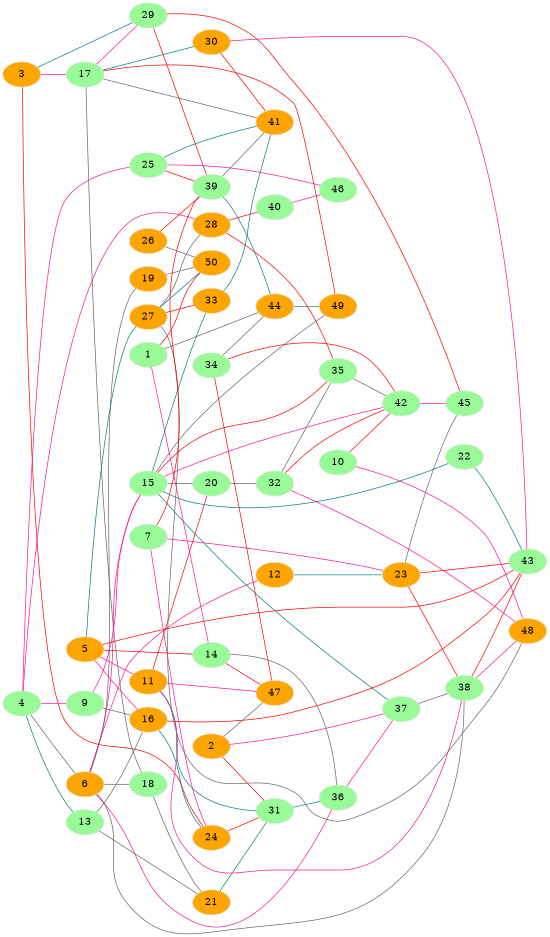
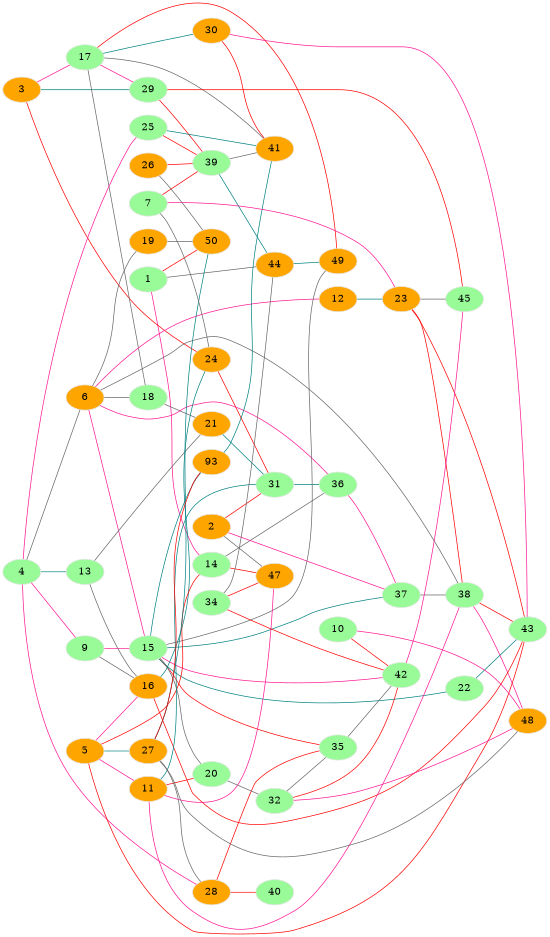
node "46": removed
node "33": label "33" -> "93"
edge "7" -- "24": color deeppink -> gray40
